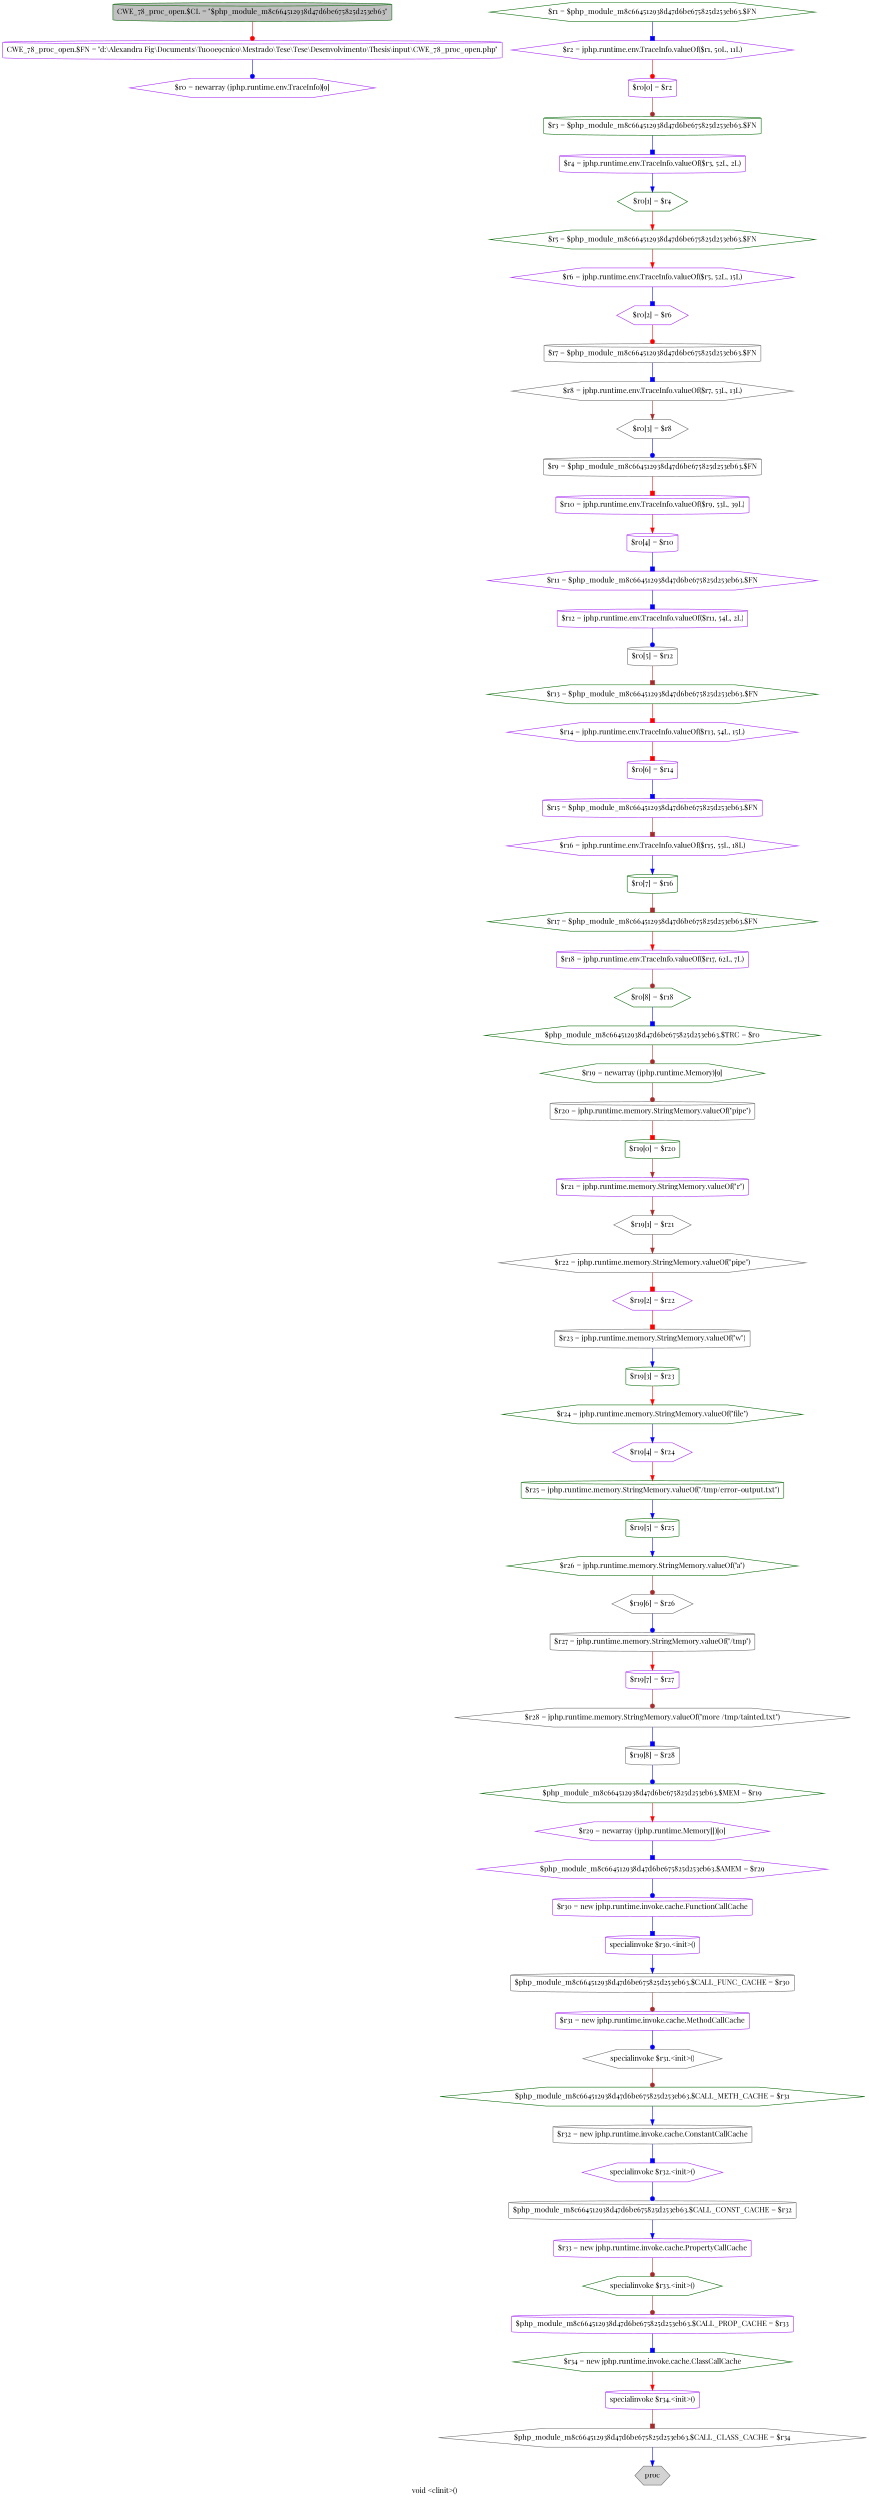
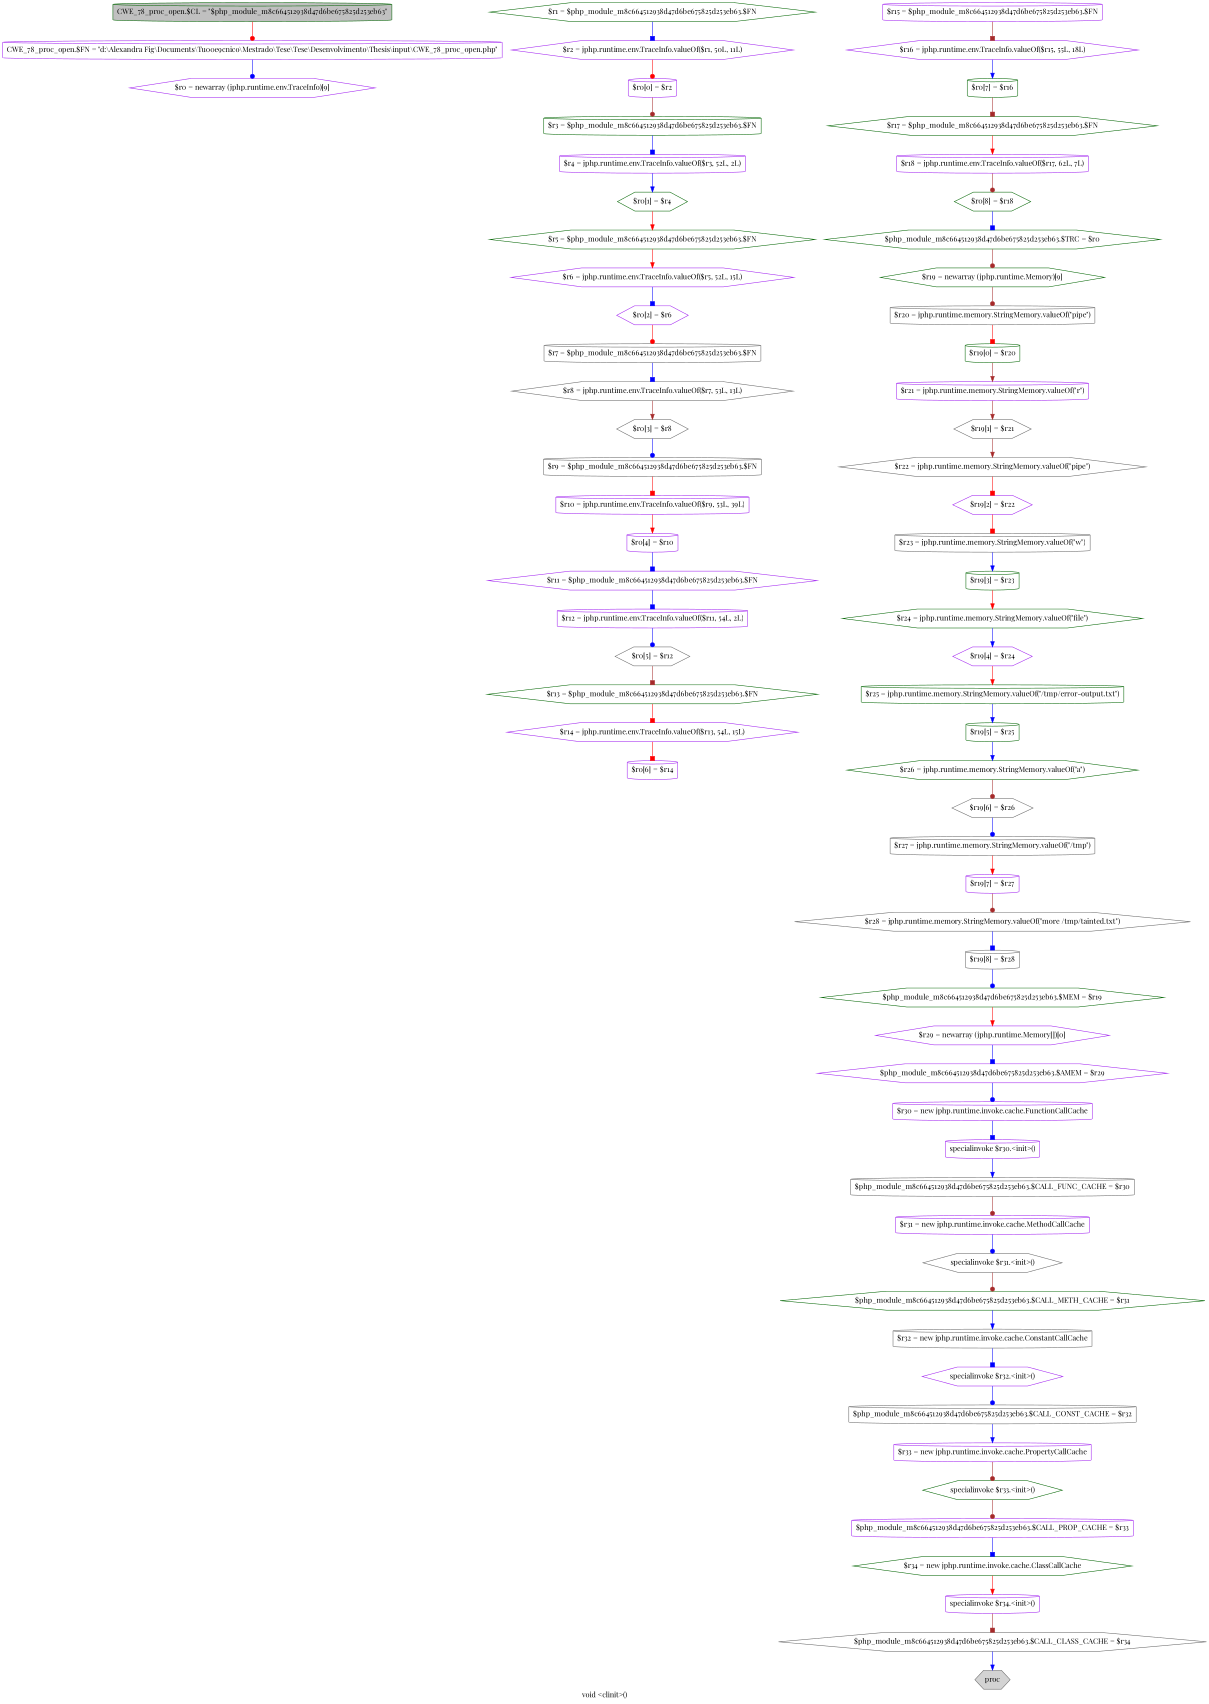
node "$r0[5] = $r12": shape cylinder -> hexagon
edge "$r0[6] = $r14" -> "$r15 = $php_module_m8c664512938d47d6be675825d253eb63.$FN": removed
